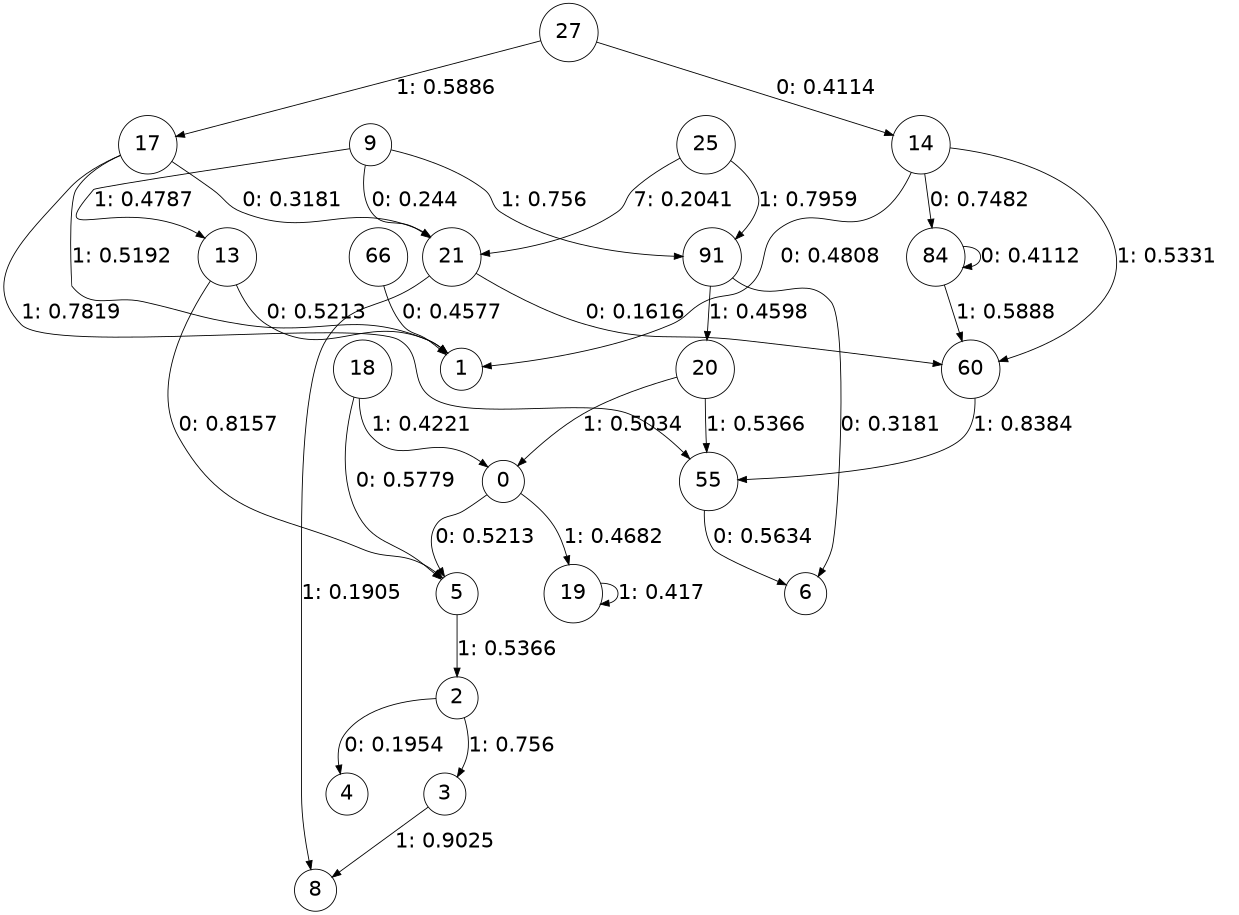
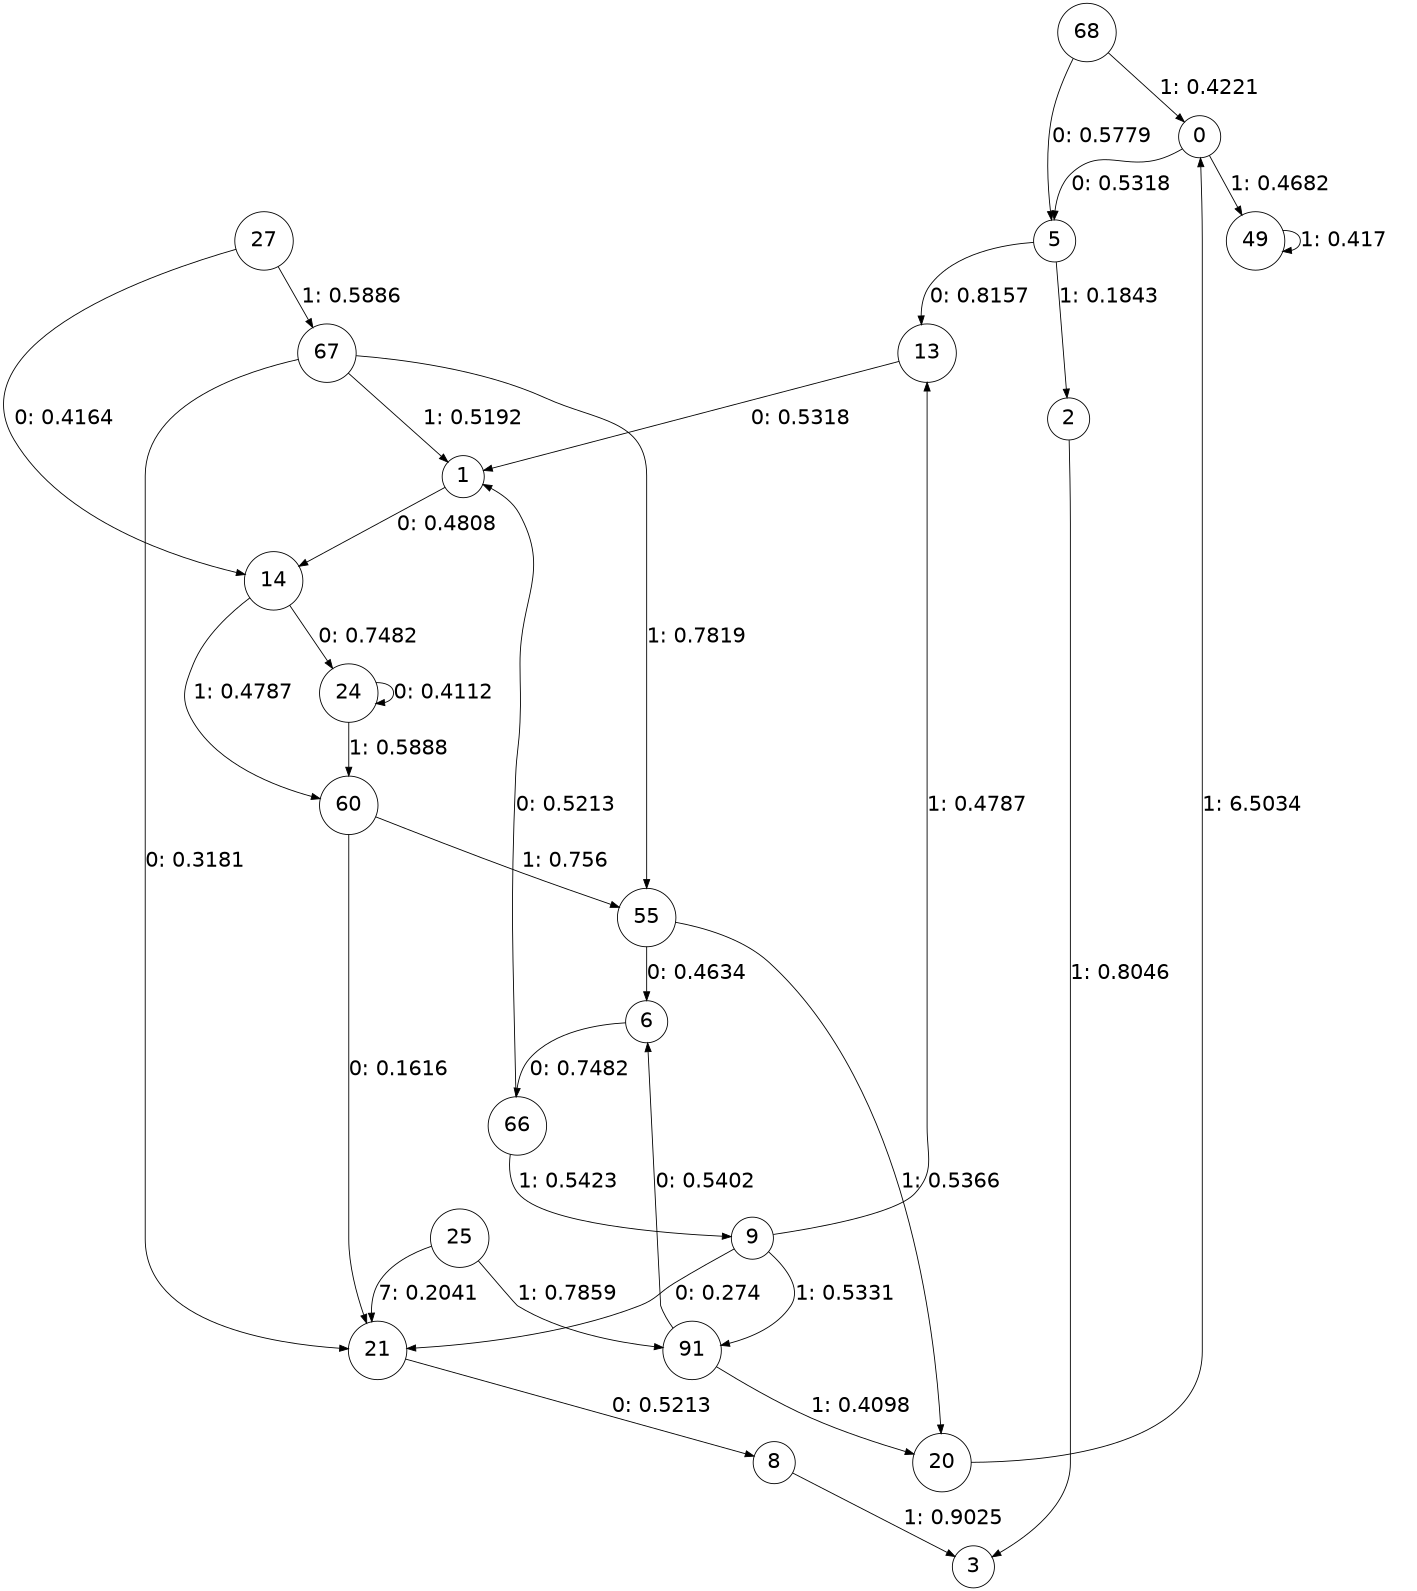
edge "27" -> "14": label "0: 0.4114   " -> "0: 0.4164   "
node "17": label "17" -> "67"
edge "9" -> "21": label "0: 0.244    " -> "0: 0.274    "
edge "9" -> "91": label "1: 0.756    " -> "1: 0.5331   "
edge "25" -> "91": label "1: 0.7959   " -> "1: 0.7859   "
node "84": label "84" -> "24"
edge "14" -> "60": label "1: 0.5331   " -> "1: 0.4787   "
edge "14" -> "1": reversed
edge "13" -> "1": label "0: 0.5213   " -> "0: 0.5318   "
edge "66" -> "1": label "0: 0.4577   " -> "0: 0.5213   "
edge "91" -> "20": label "1: 0.4598   " -> "1: 0.4098   "
edge "21" -> "60": reversed
node "18": label "18" -> "68"
edge "20" -> "55": reversed
edge "20" -> "0": label "1: 0.5034   " -> "1: 6.5034   "
edge "91" -> "6": label "0: 0.3181   " -> "0: 0.5402   "
edge "60" -> "55": label "1: 0.8384   " -> "1: 0.756    "
edge "13" -> "5": reversed
edge "0" -> "5": label "0: 0.5213   " -> "0: 0.5318   "
edge "55" -> "6": label "0: 0.5634   " -> "0: 0.4634   "
edge "21" -> "8": label "1: 0.1905   " -> "0: 0.5213   "
node "19": label "19" -> "49"
edge "5" -> "2": label "1: 0.5366   " -> "1: 0.1843   "
edge "2" -> "3": label "1: 0.756    " -> "1: 0.8046   "
node "4": removed
edge "3" -> "8": reversed
edge "6" -> "66": added, label "0: 0.7482"
edge "66" -> "9": added, label "1: 0.5423"
